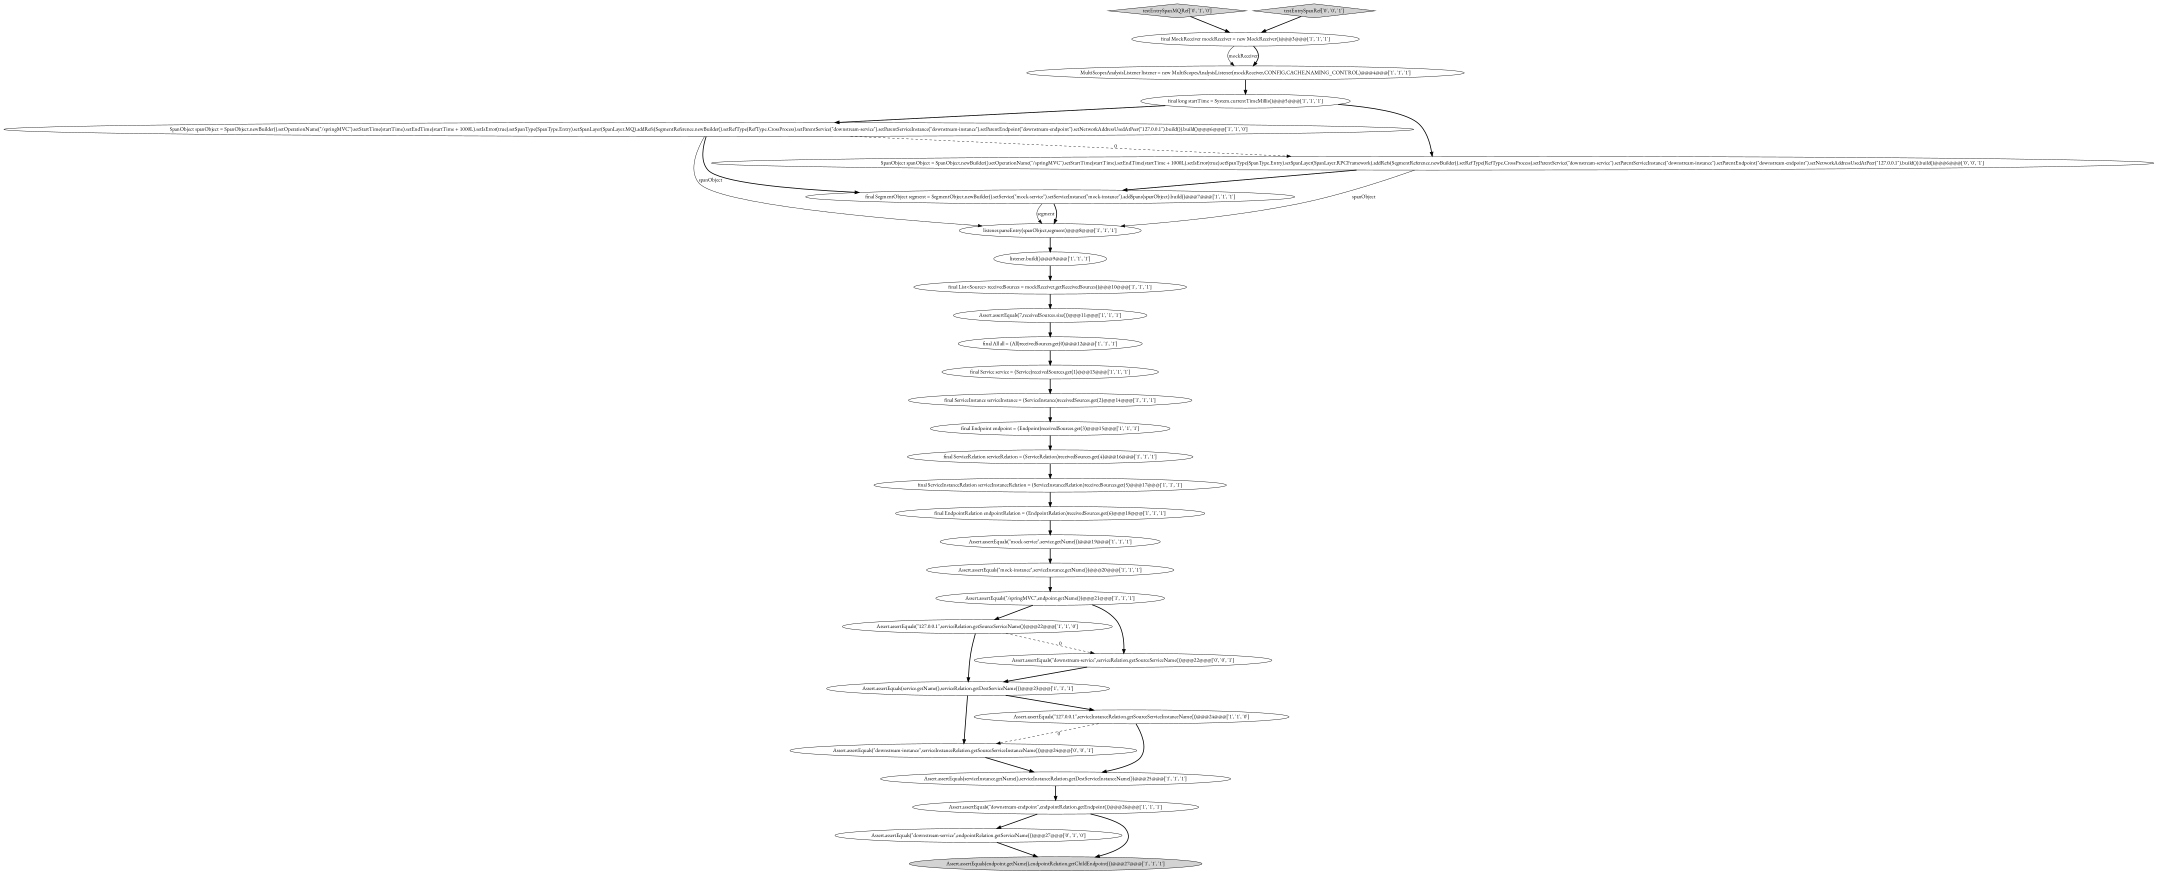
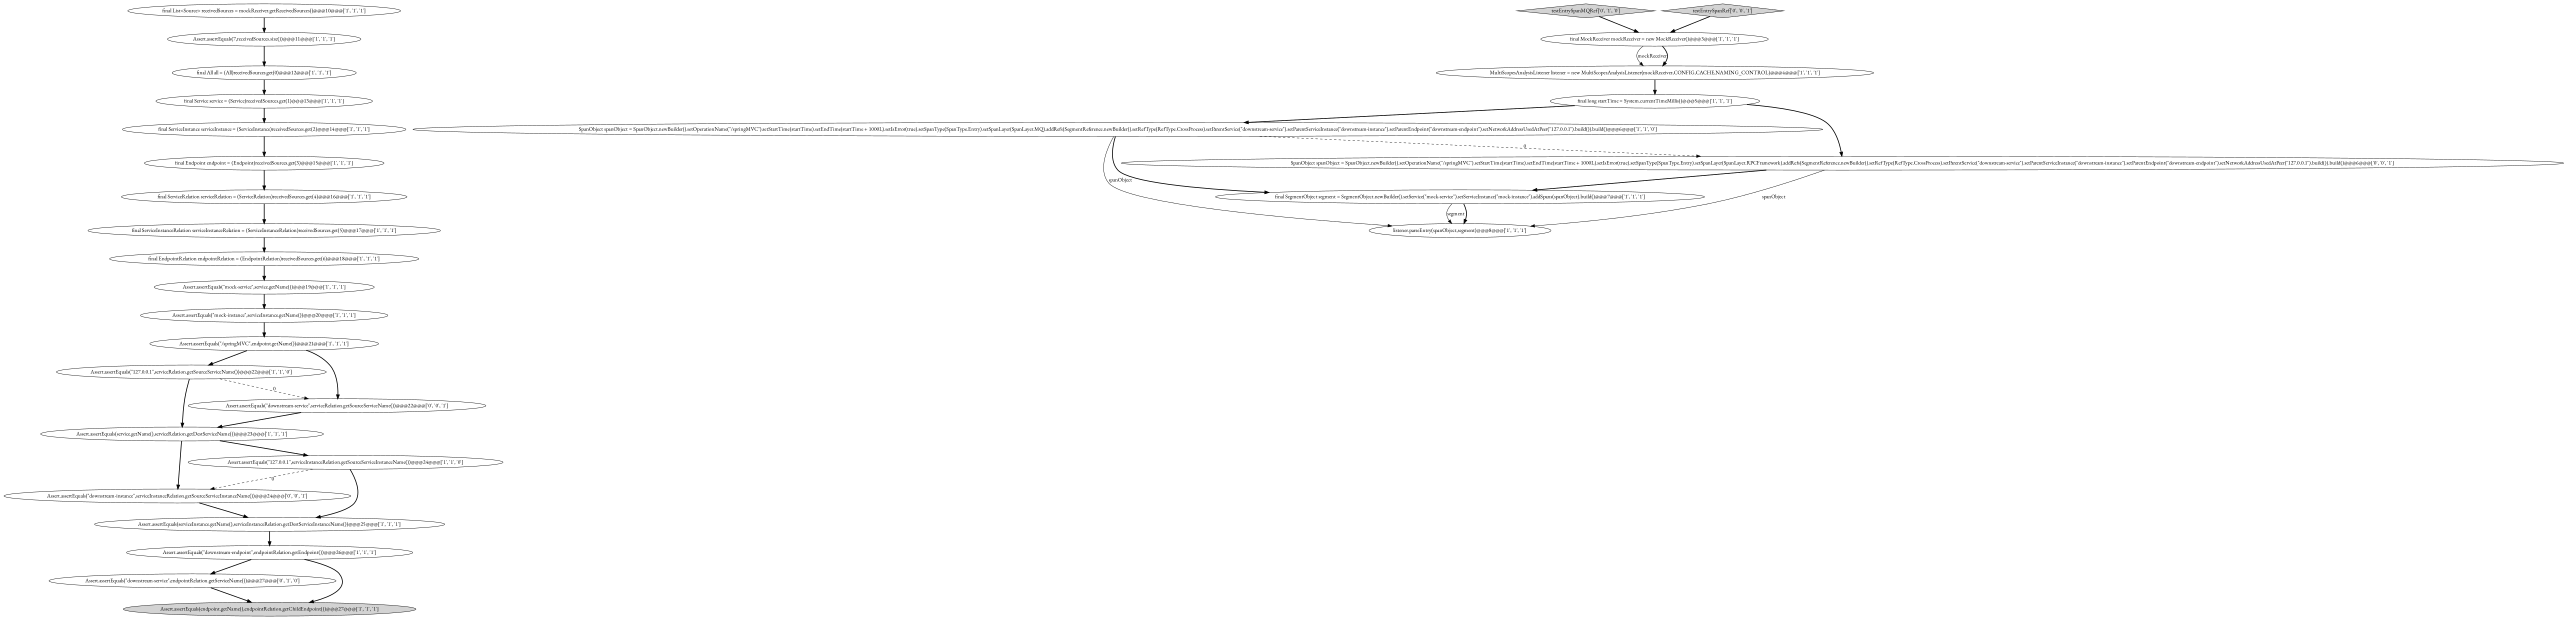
node "listener.build()@@@9@@@['1', '1', '1']": removed
